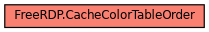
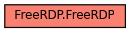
node "FreeRDP.CacheColorTableOrder": label "FreeRDP.CacheColorTableOrder" -> "FreeRDP.FreeRDP"
